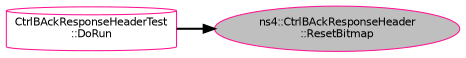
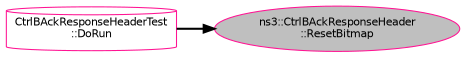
node "ns4::CtrlBAckResponseHeader ::ResetBitmap": label "ns4::CtrlBAckResponseHeader ::ResetBitmap" -> "ns3::CtrlBAckResponseHeader ::ResetBitmap"
